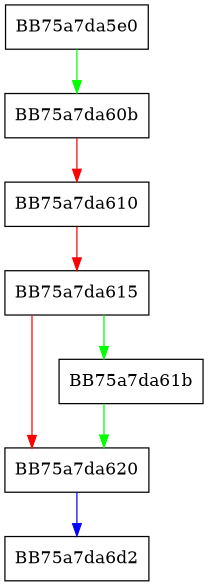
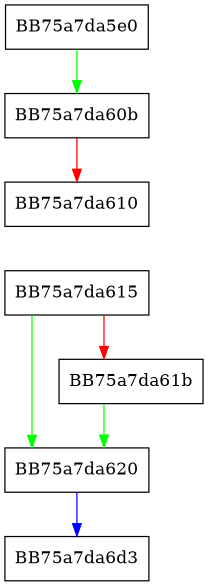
edge "BB75a7da610" -> "BB75a7da615": removed
edge "BB75a7da615" -> "BB75a7da61b": color green -> red
edge "BB75a7da615" -> "BB75a7da620": color red -> green
node "BB75a7da6d2": label "BB75a7da6d2" -> "BB75a7da6d3"
